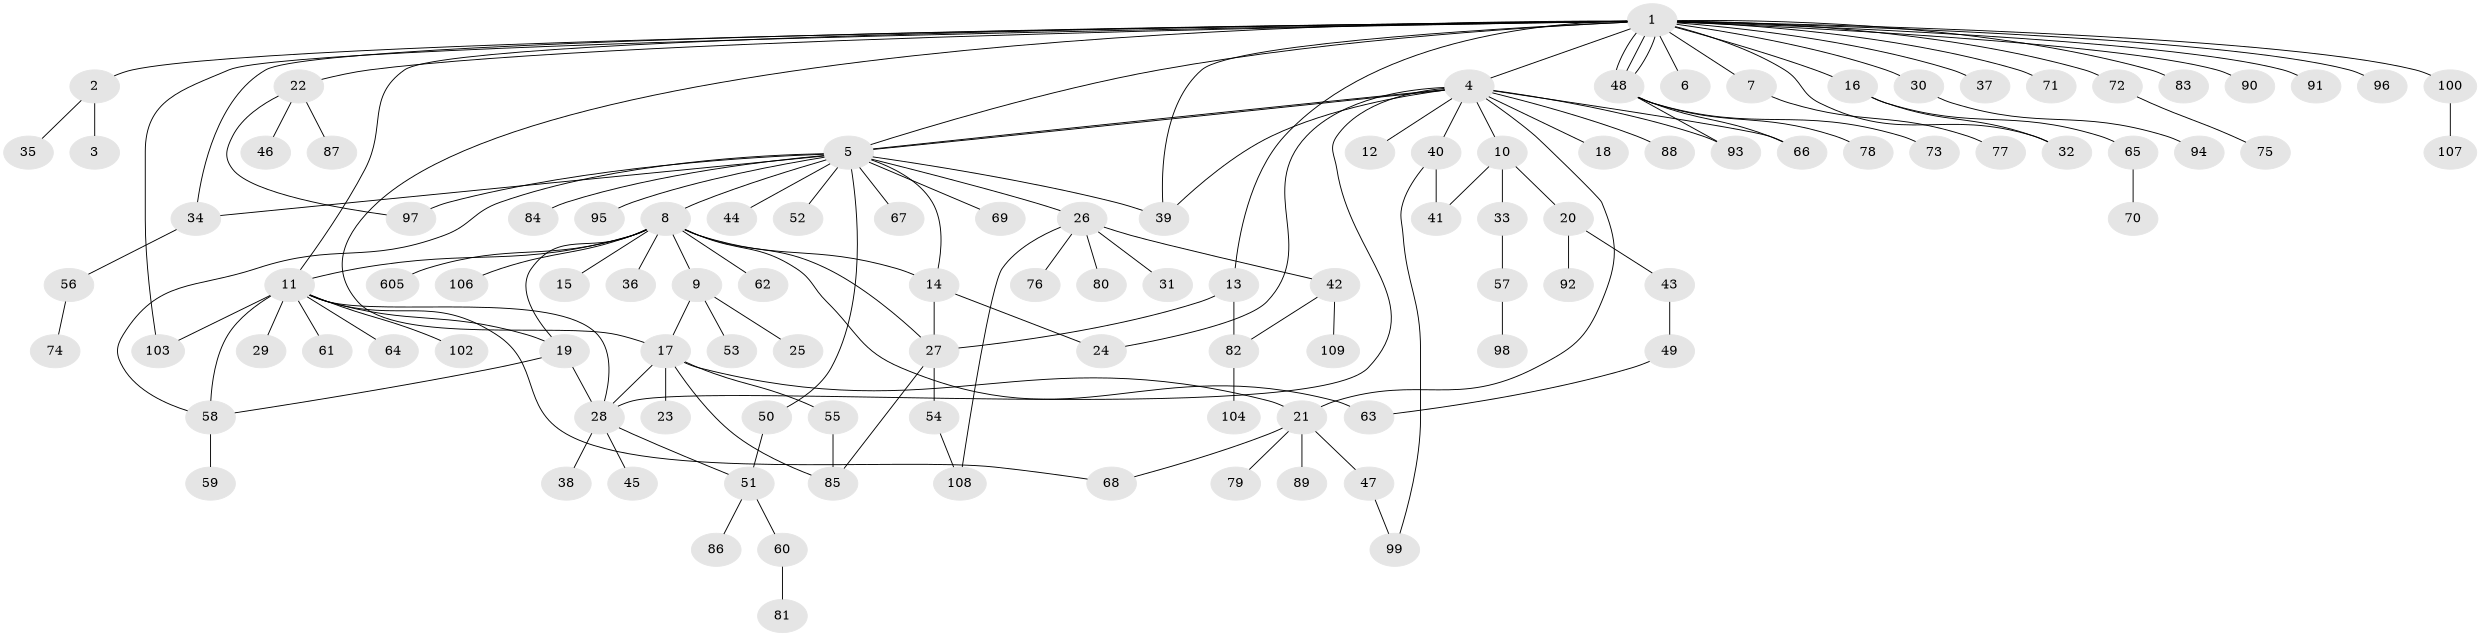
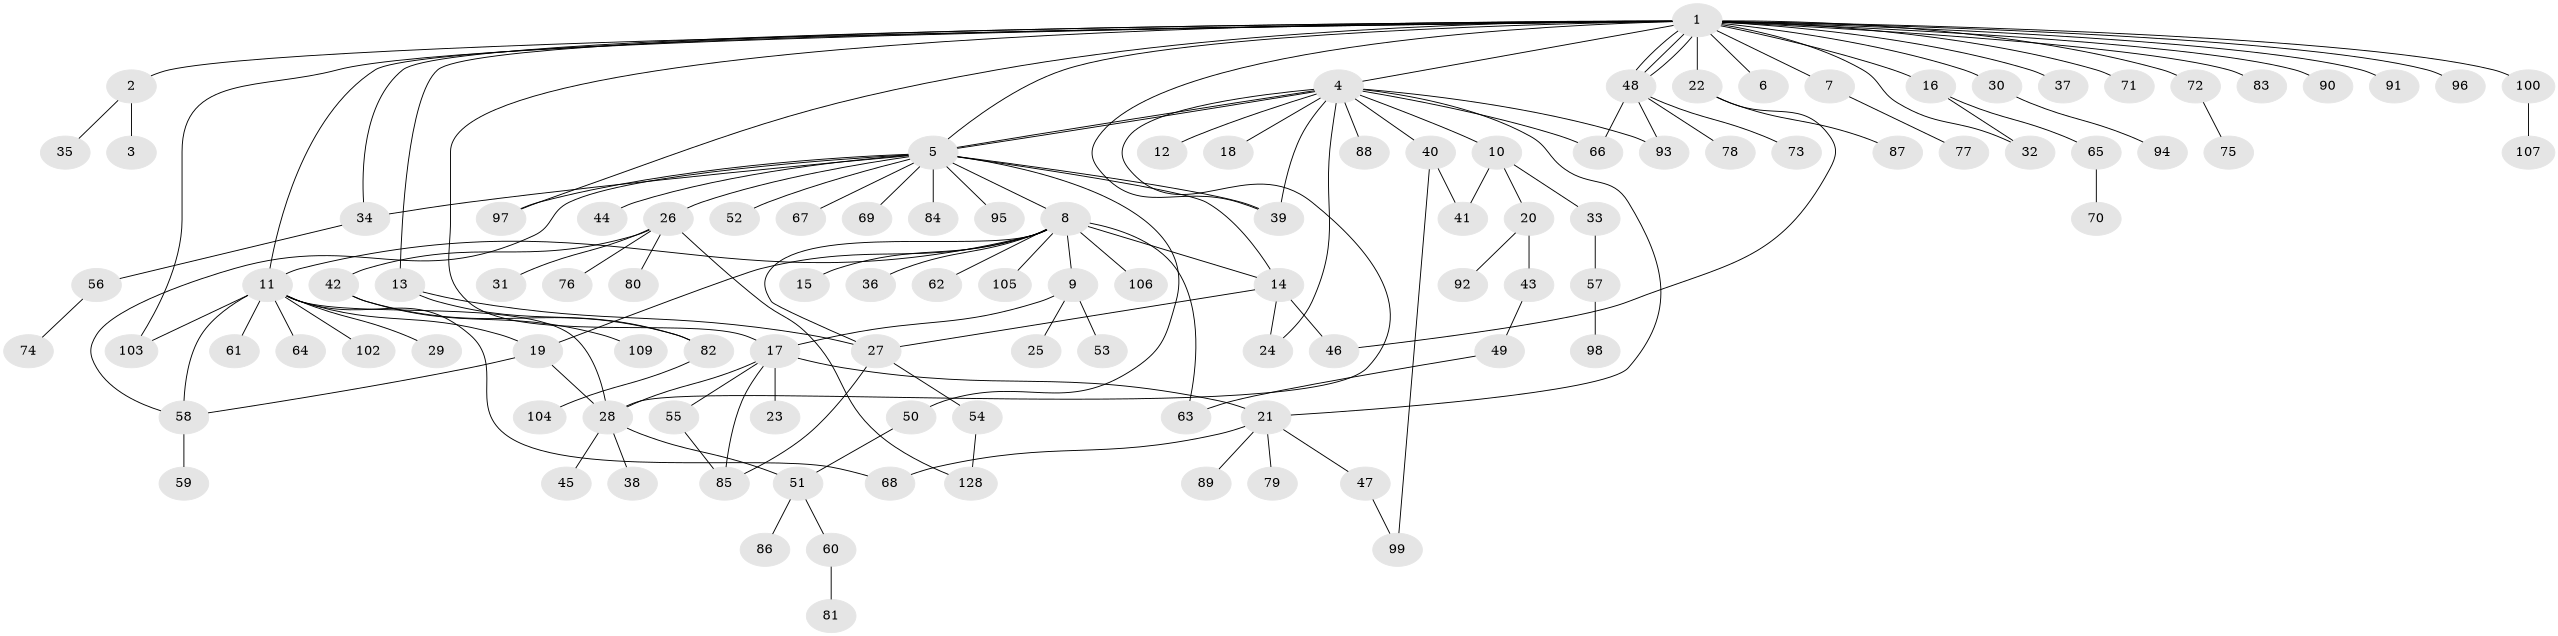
edge "22" -- "97": now "1" -- "97"
node "605": label "605" -> "105"
edge "14" -- "46": added
node "108": label "108" -> "128"
